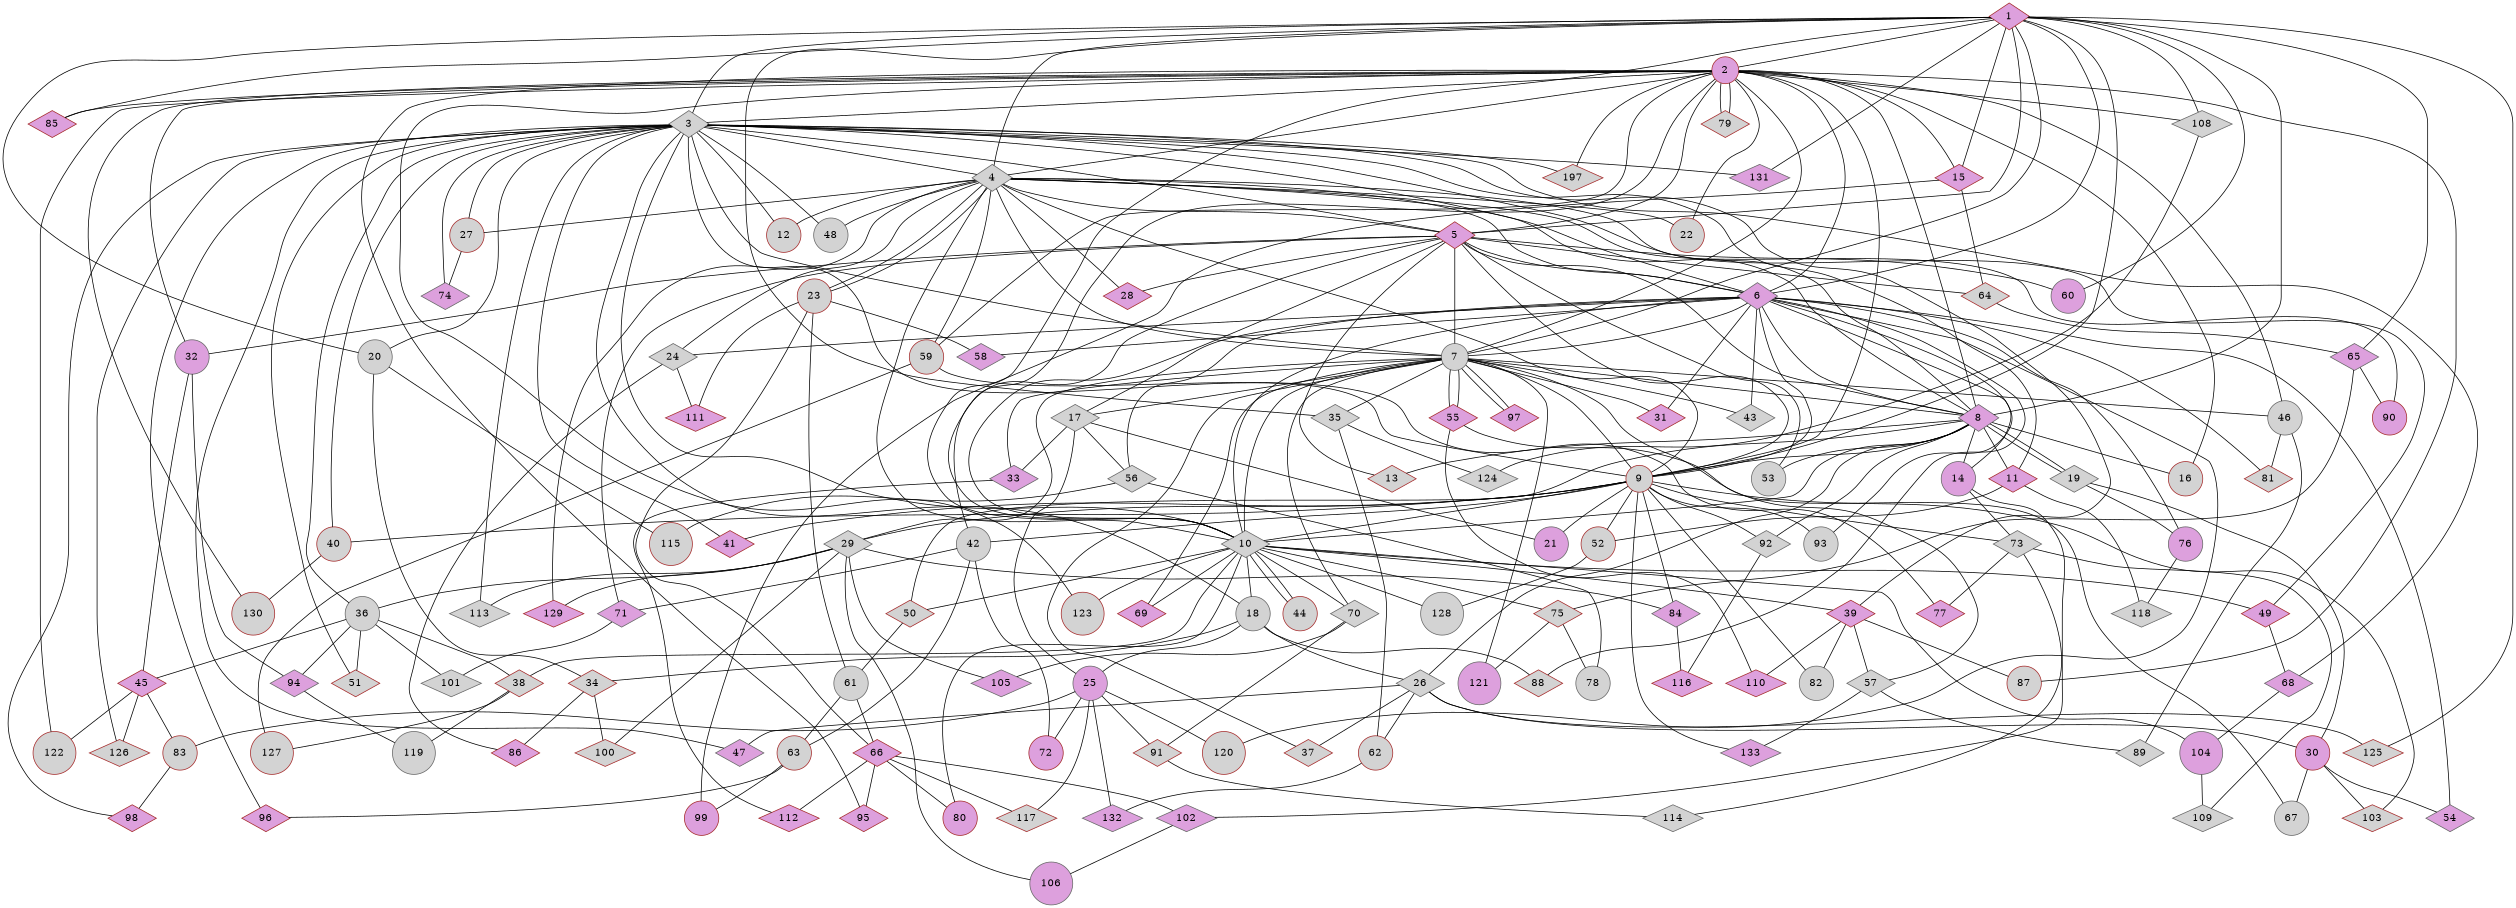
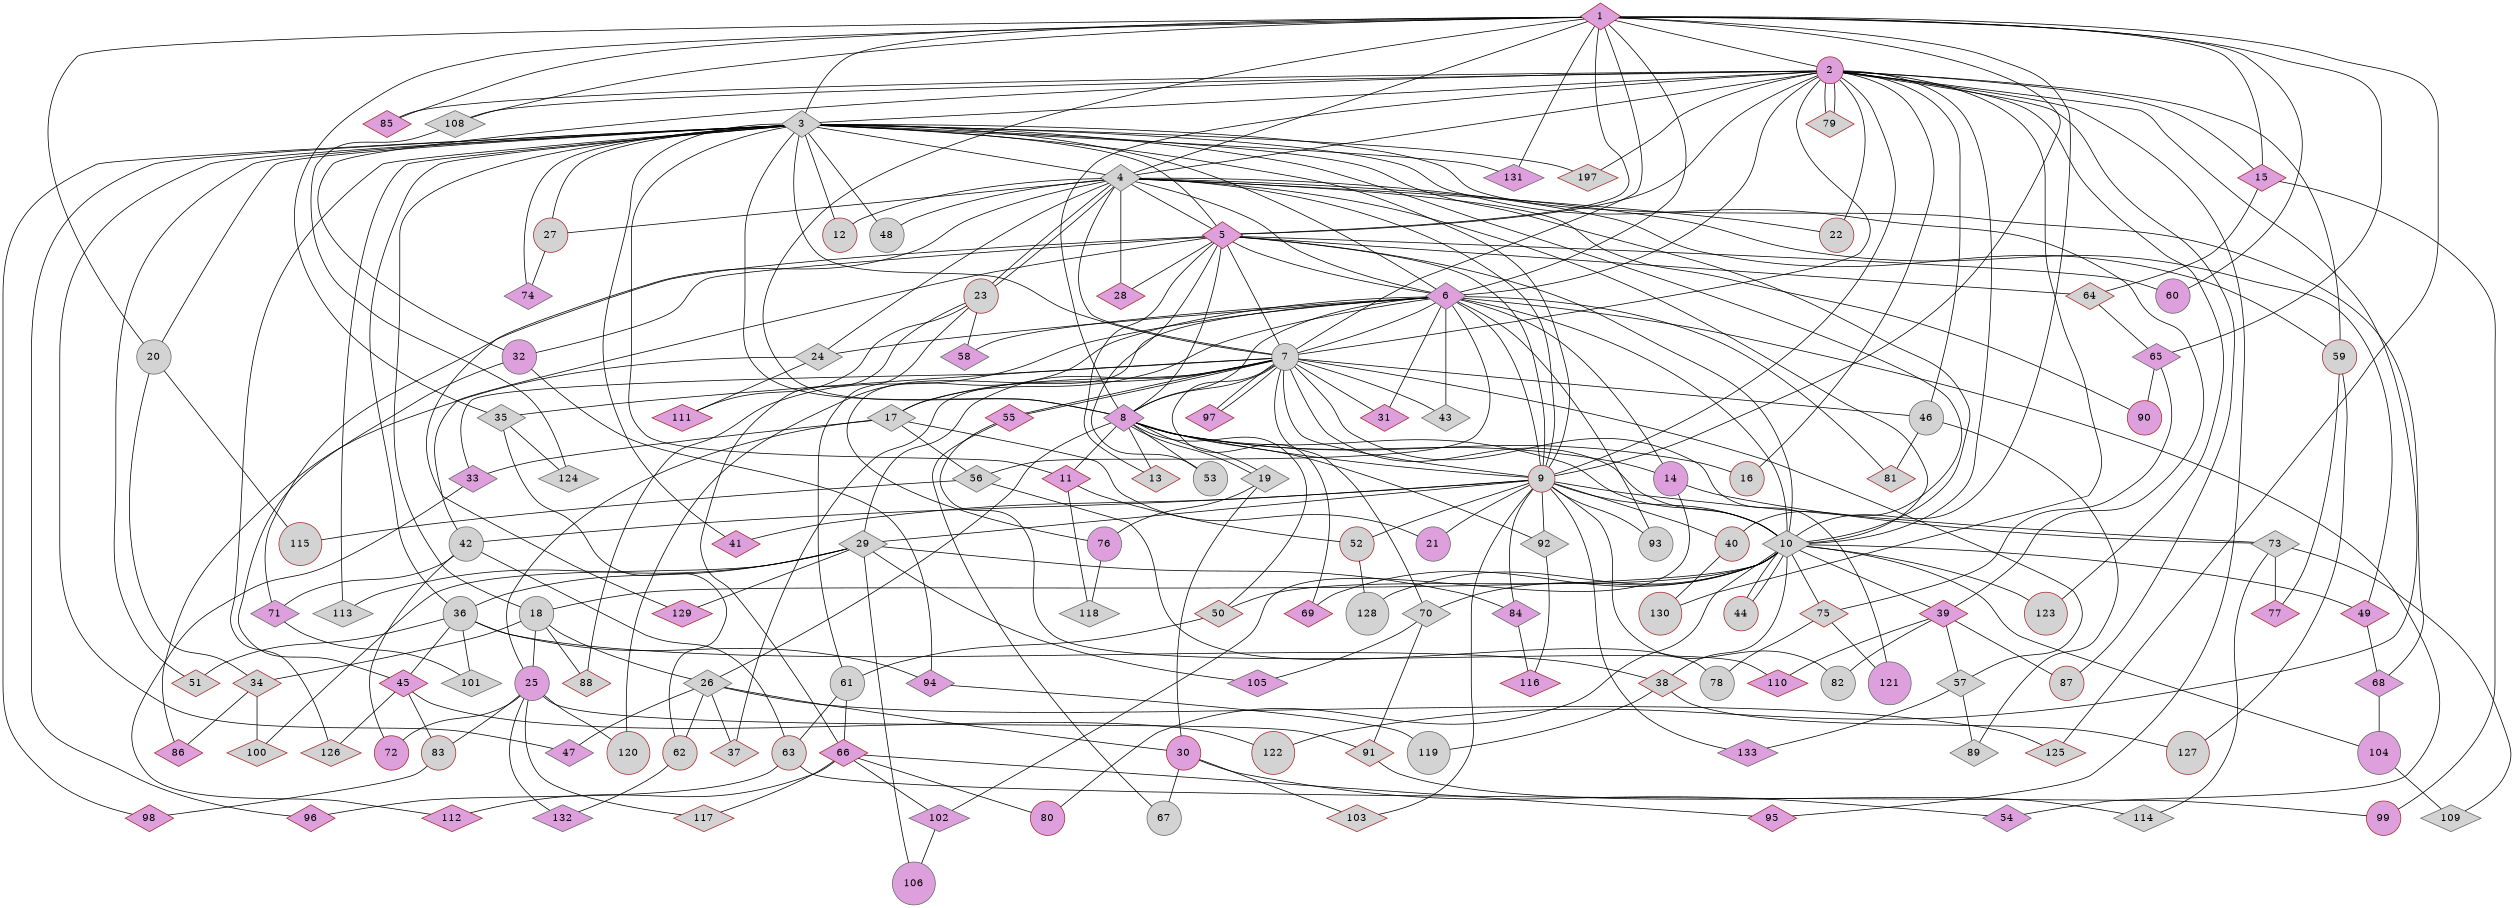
edge "4" -- "8": removed
